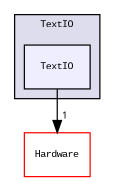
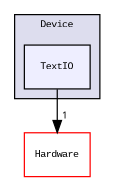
cluster "TextIO": label "TextIO" -> "Device"
